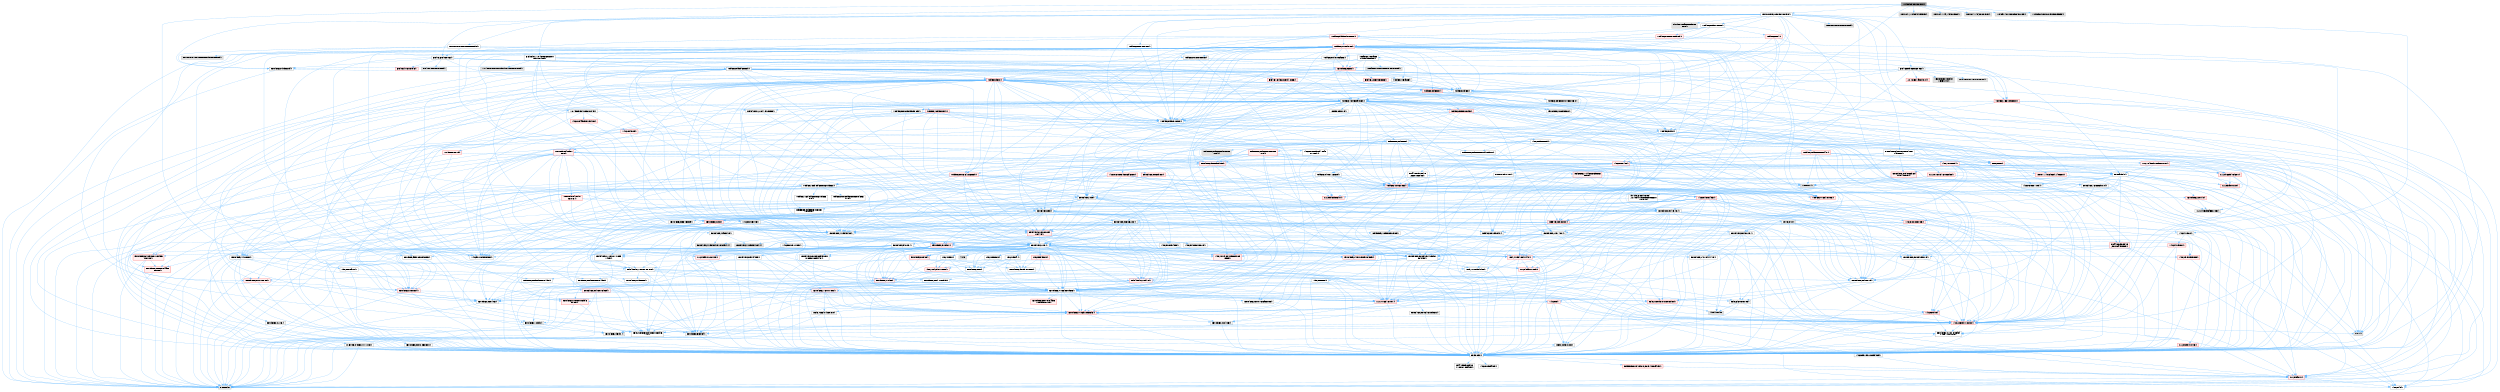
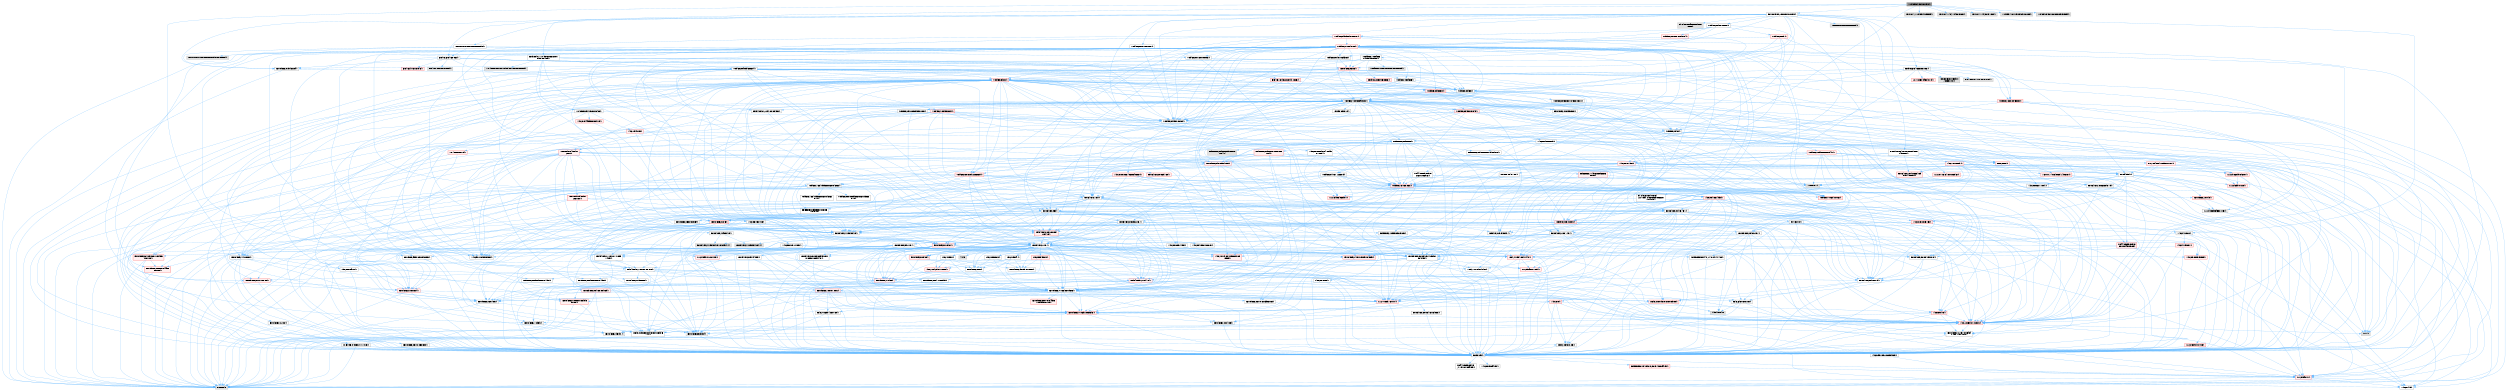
node "Containers/AllowShrinking.h": label "Containers/AllowShrinking.h" -> "UObjectBaseUtility/AllowShrinking.h"
